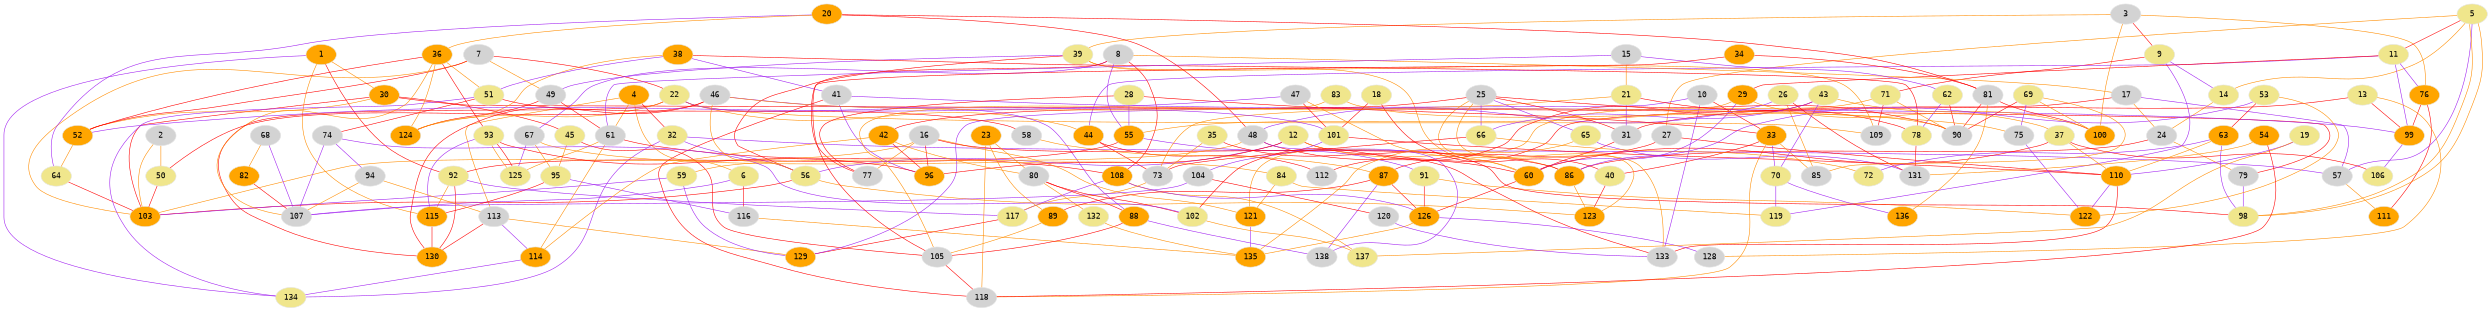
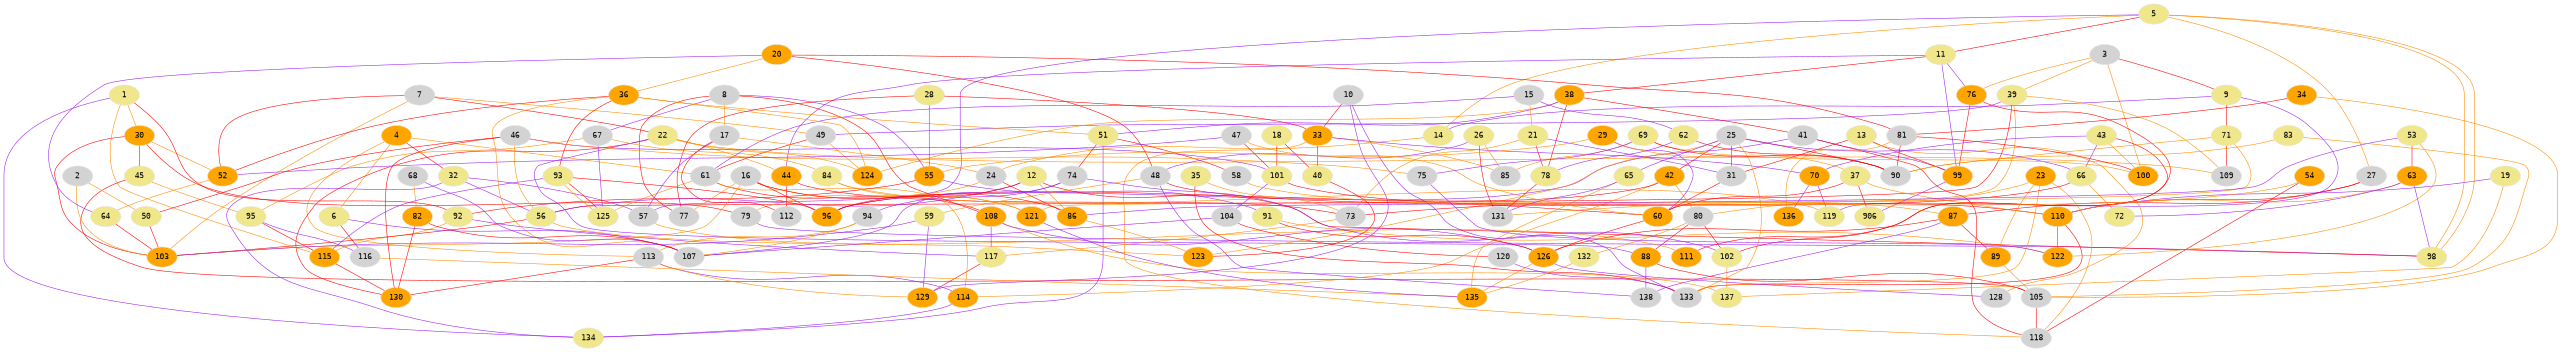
node "1": fillcolor orange -> khaki
edge "11" -- "29": now "11" -- "38"
edge "34" -- "105": color red -> darkorange
edge "38" -- "41": color purple -> red
edge "49" -- "124": color red -> darkorange
node "70": fillcolor khaki -> orange
node "106": label "106" -> "906"
edge "92" -- "130": now "82" -- "130"
edge "23" -- "133": added
